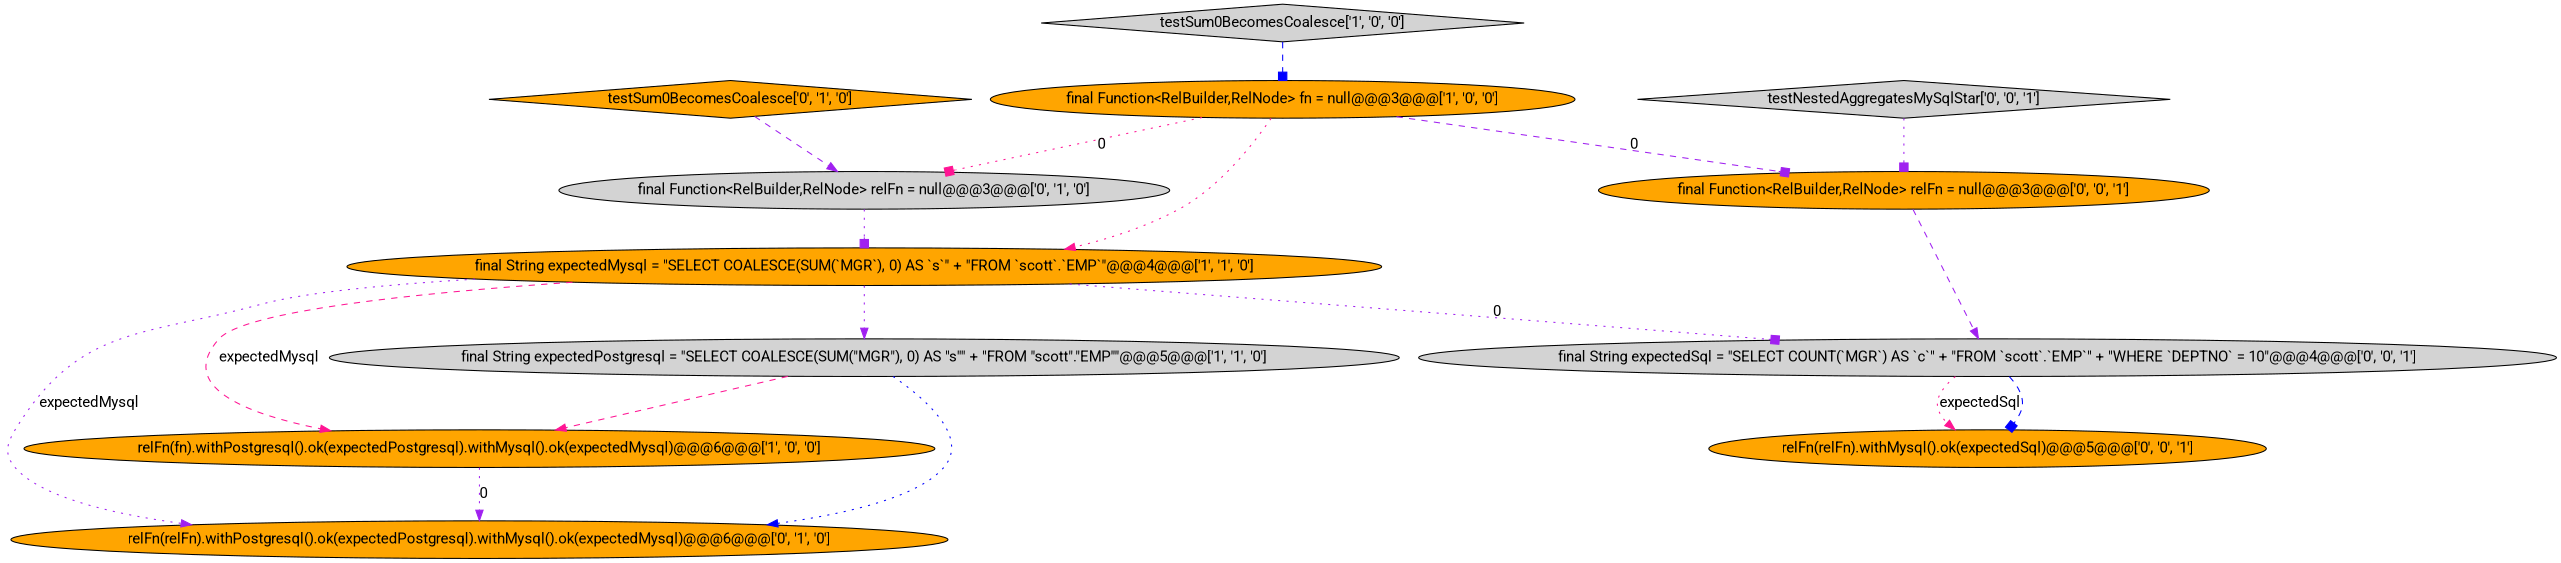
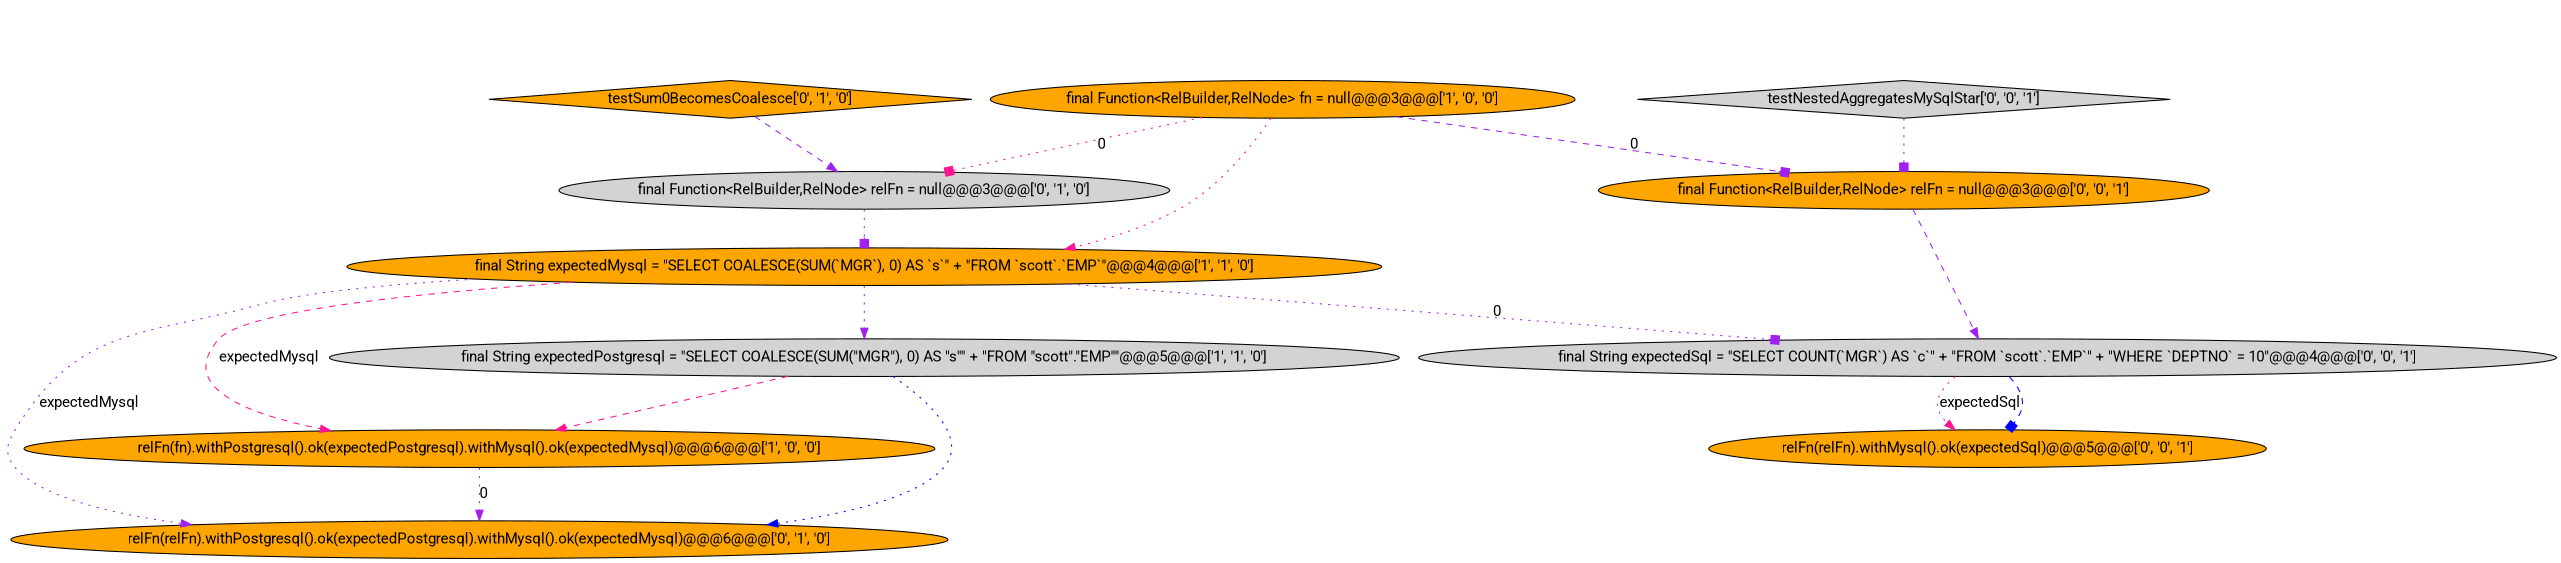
node "testSum0BecomesCoalesce['1', '0', '0']": removed
